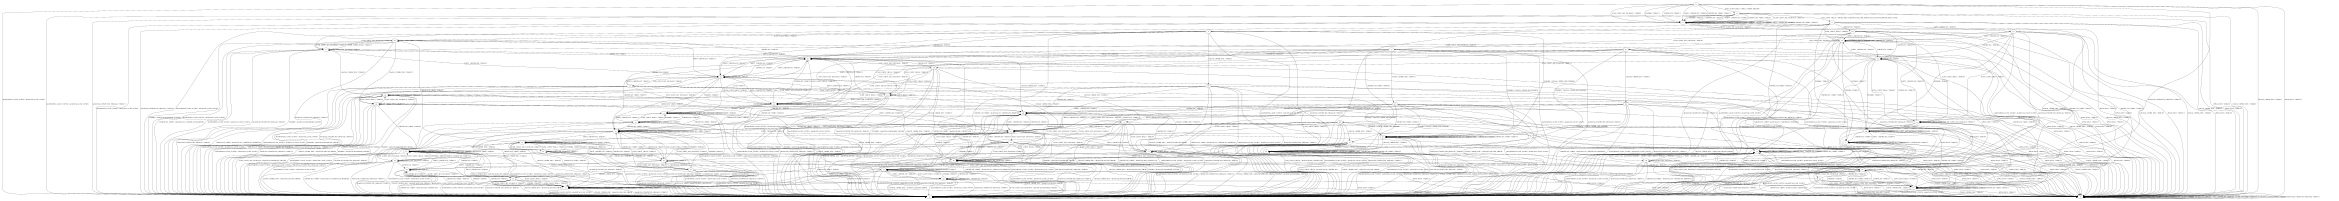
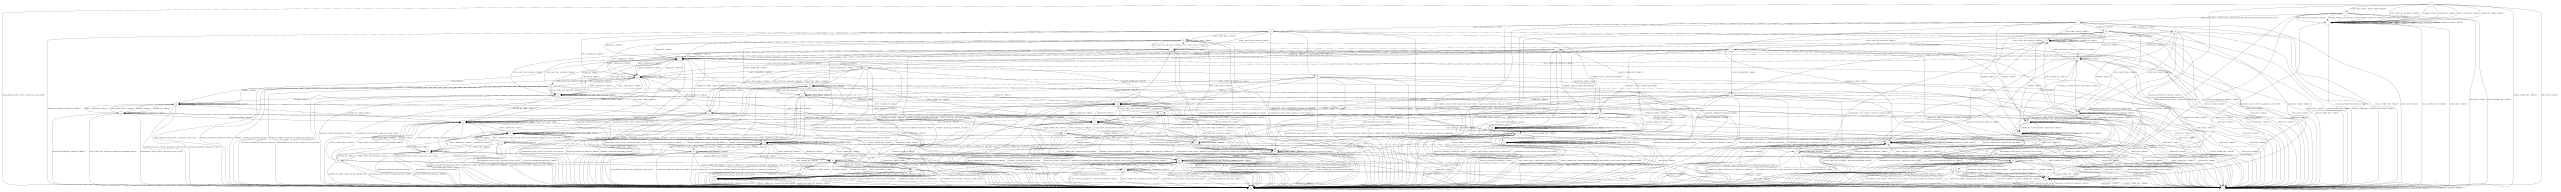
edge "s22" -> "s25": now "s22" -> "s29"
edge "s45" -> "s3": added, label "APPLICATION / TIMEOUT"
